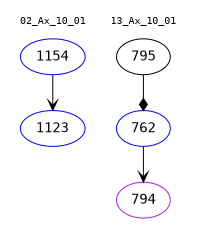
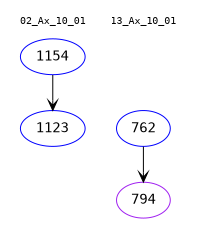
node "795": removed
